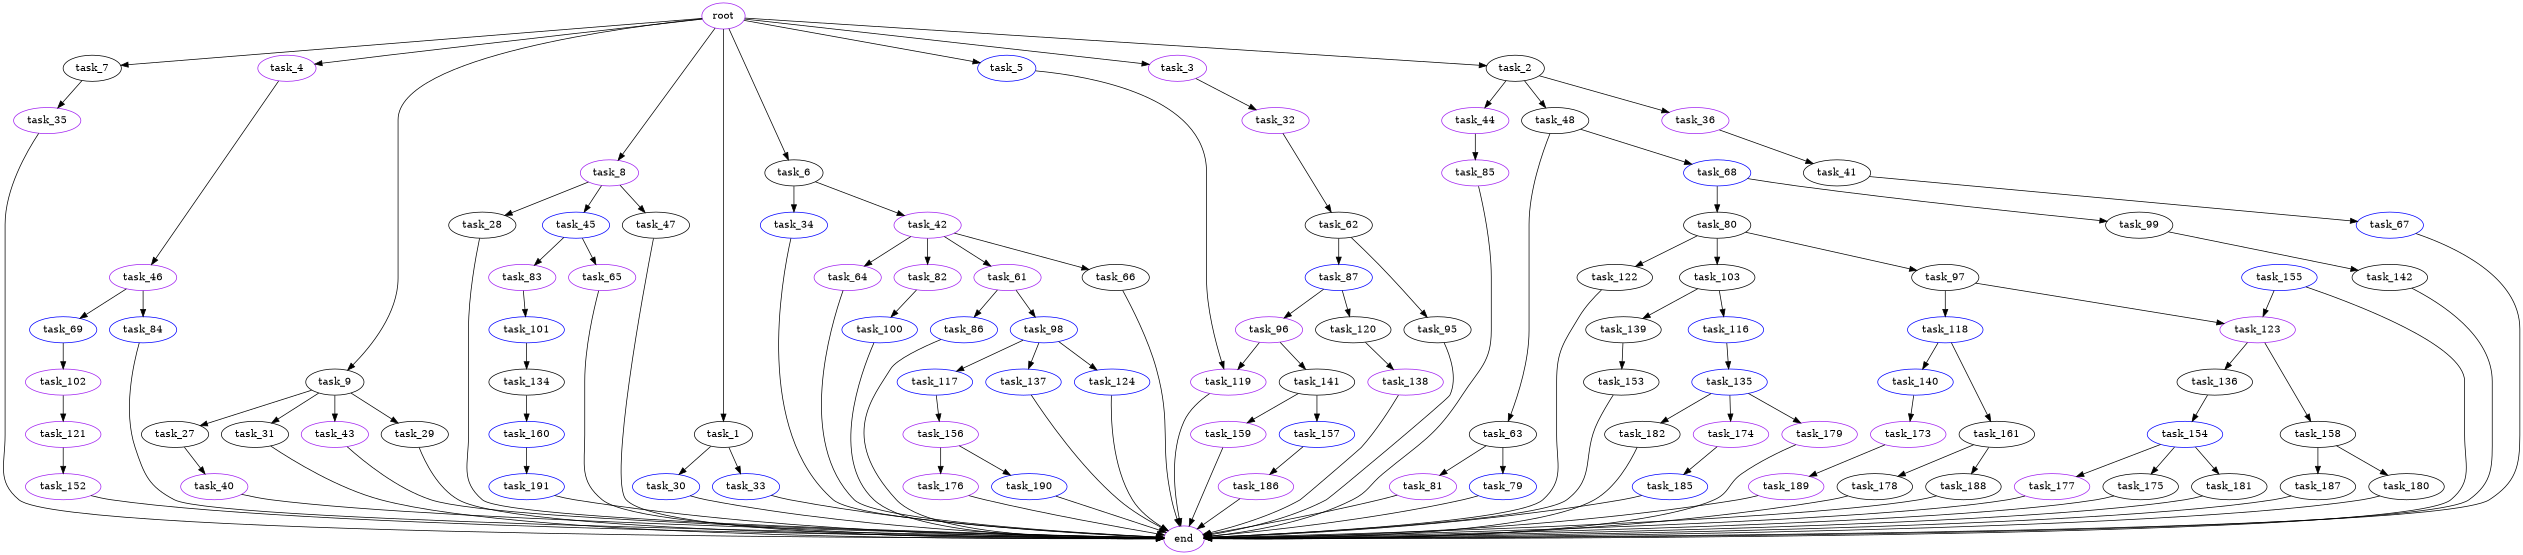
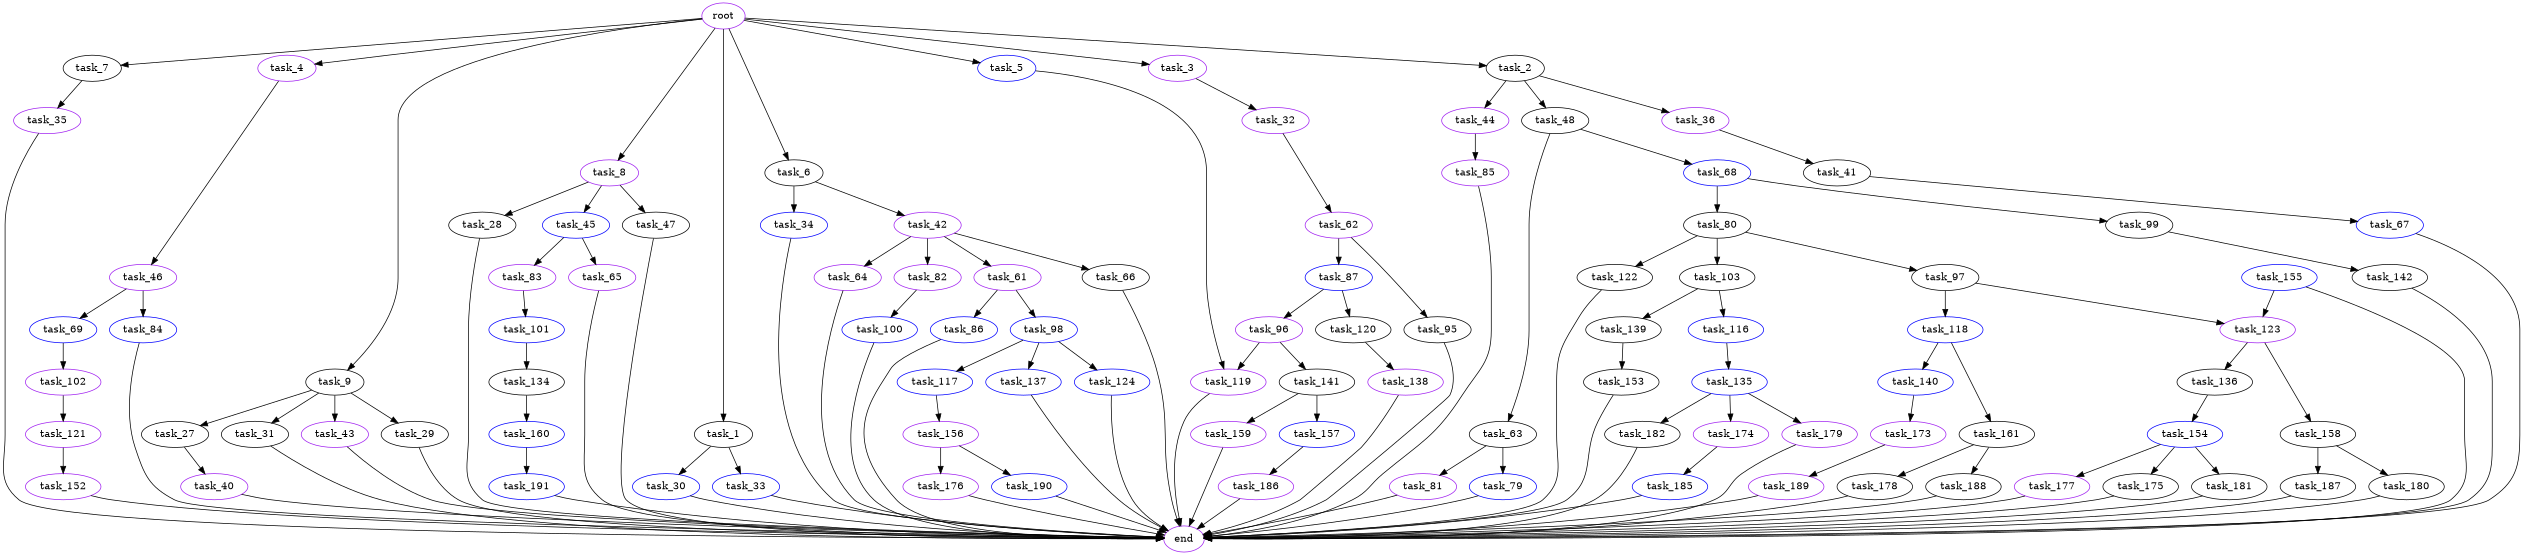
node "task_62": color black -> purple
